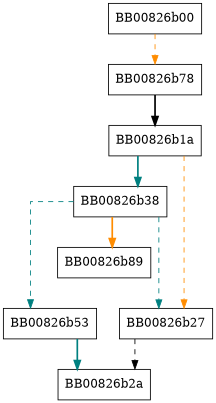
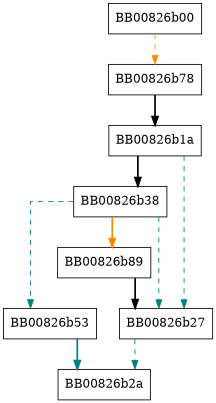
edge "BB00826b1a" -> "BB00826b38": color teal -> black
edge "BB00826b1a" -> "BB00826b27": color darkorange -> teal
edge "BB00826b89" -> "BB00826b27": added
edge "BB00826b27" -> "BB00826b2a": color black -> teal
